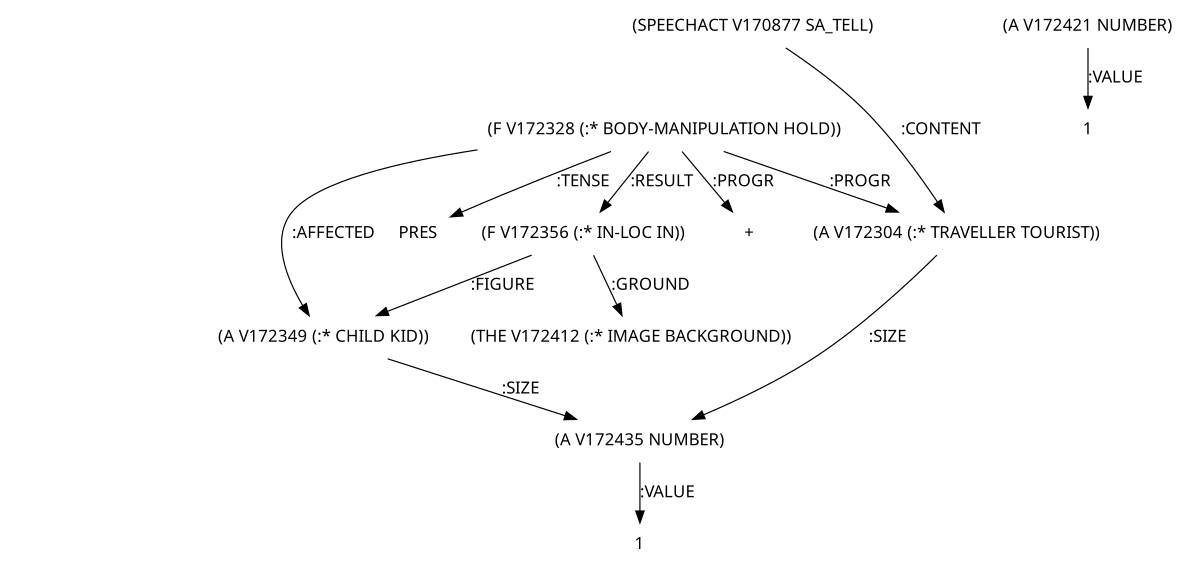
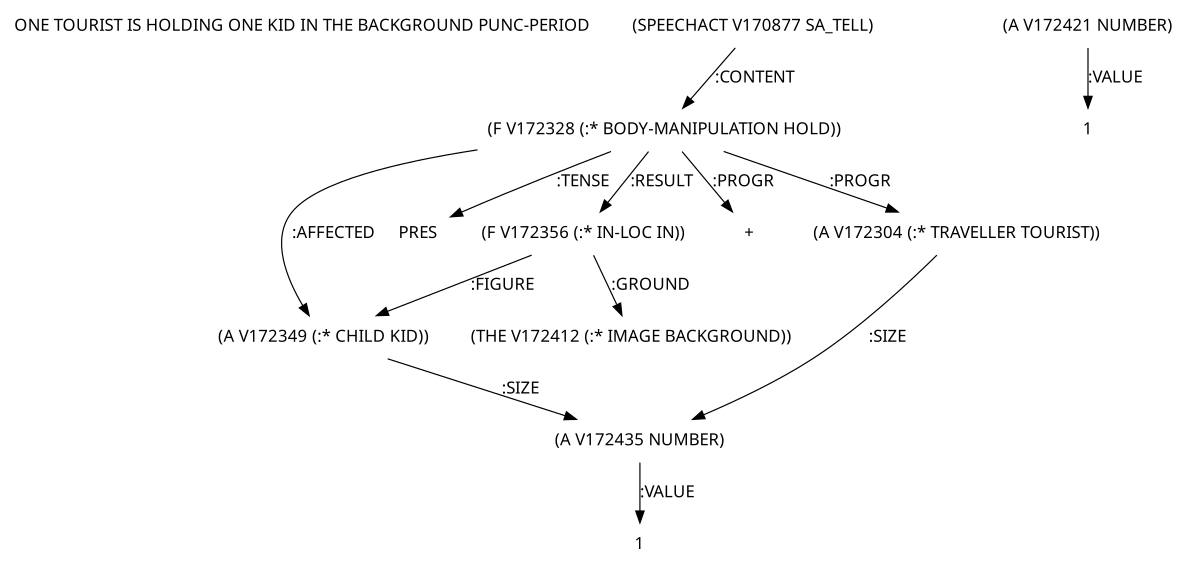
node "ONE TOURIST IS HOLDING ONE KID IN THE BACKGROUND PUNC-PERIOD": added
edge "(SPEECHACT V170877 SA_TELL)" -> "(A V172304 (:* TRAVELLER TOURIST))": now "(SPEECHACT V170877 SA_TELL)" -> "(F V172328 (:* BODY-MANIPULATION HOLD))"
